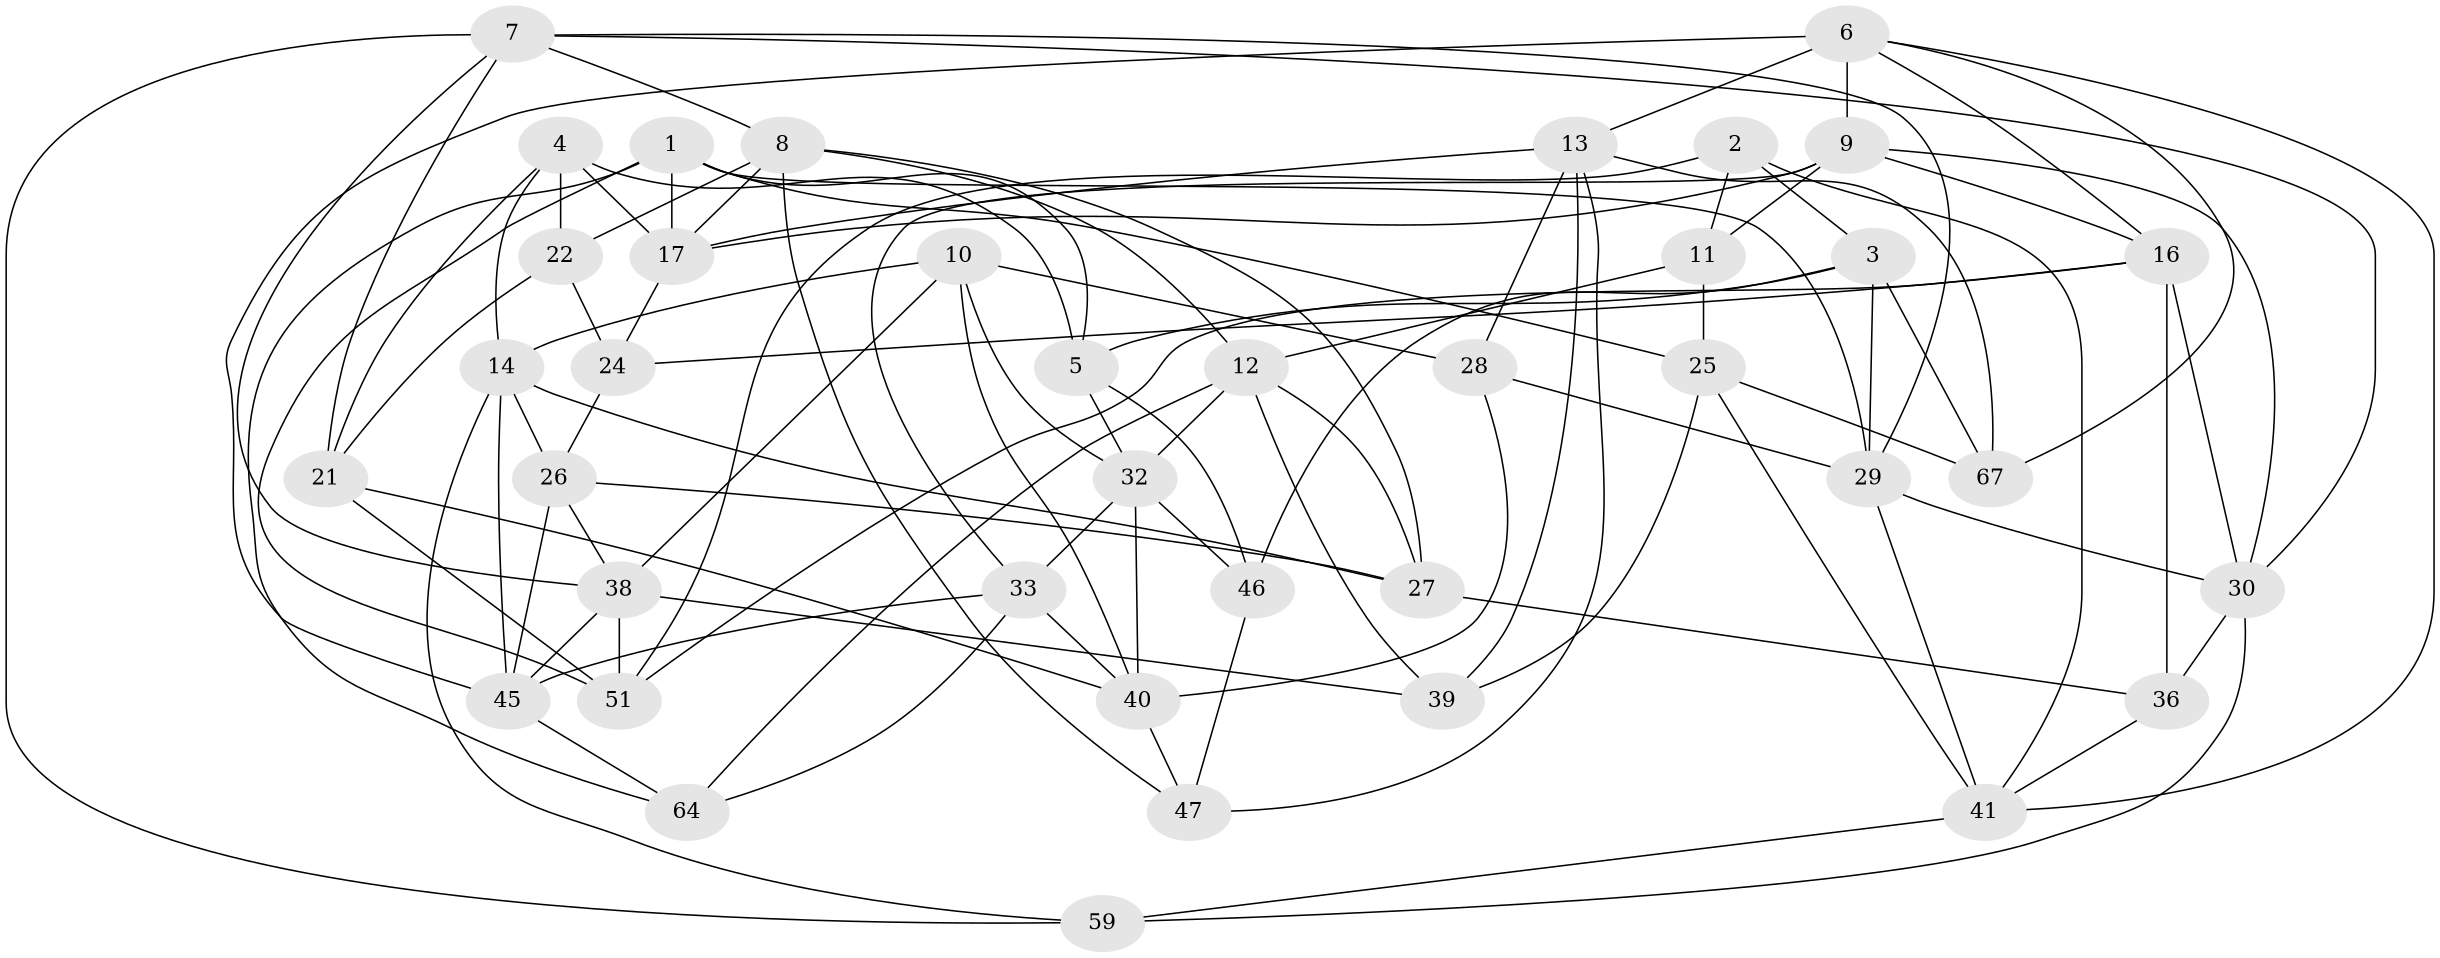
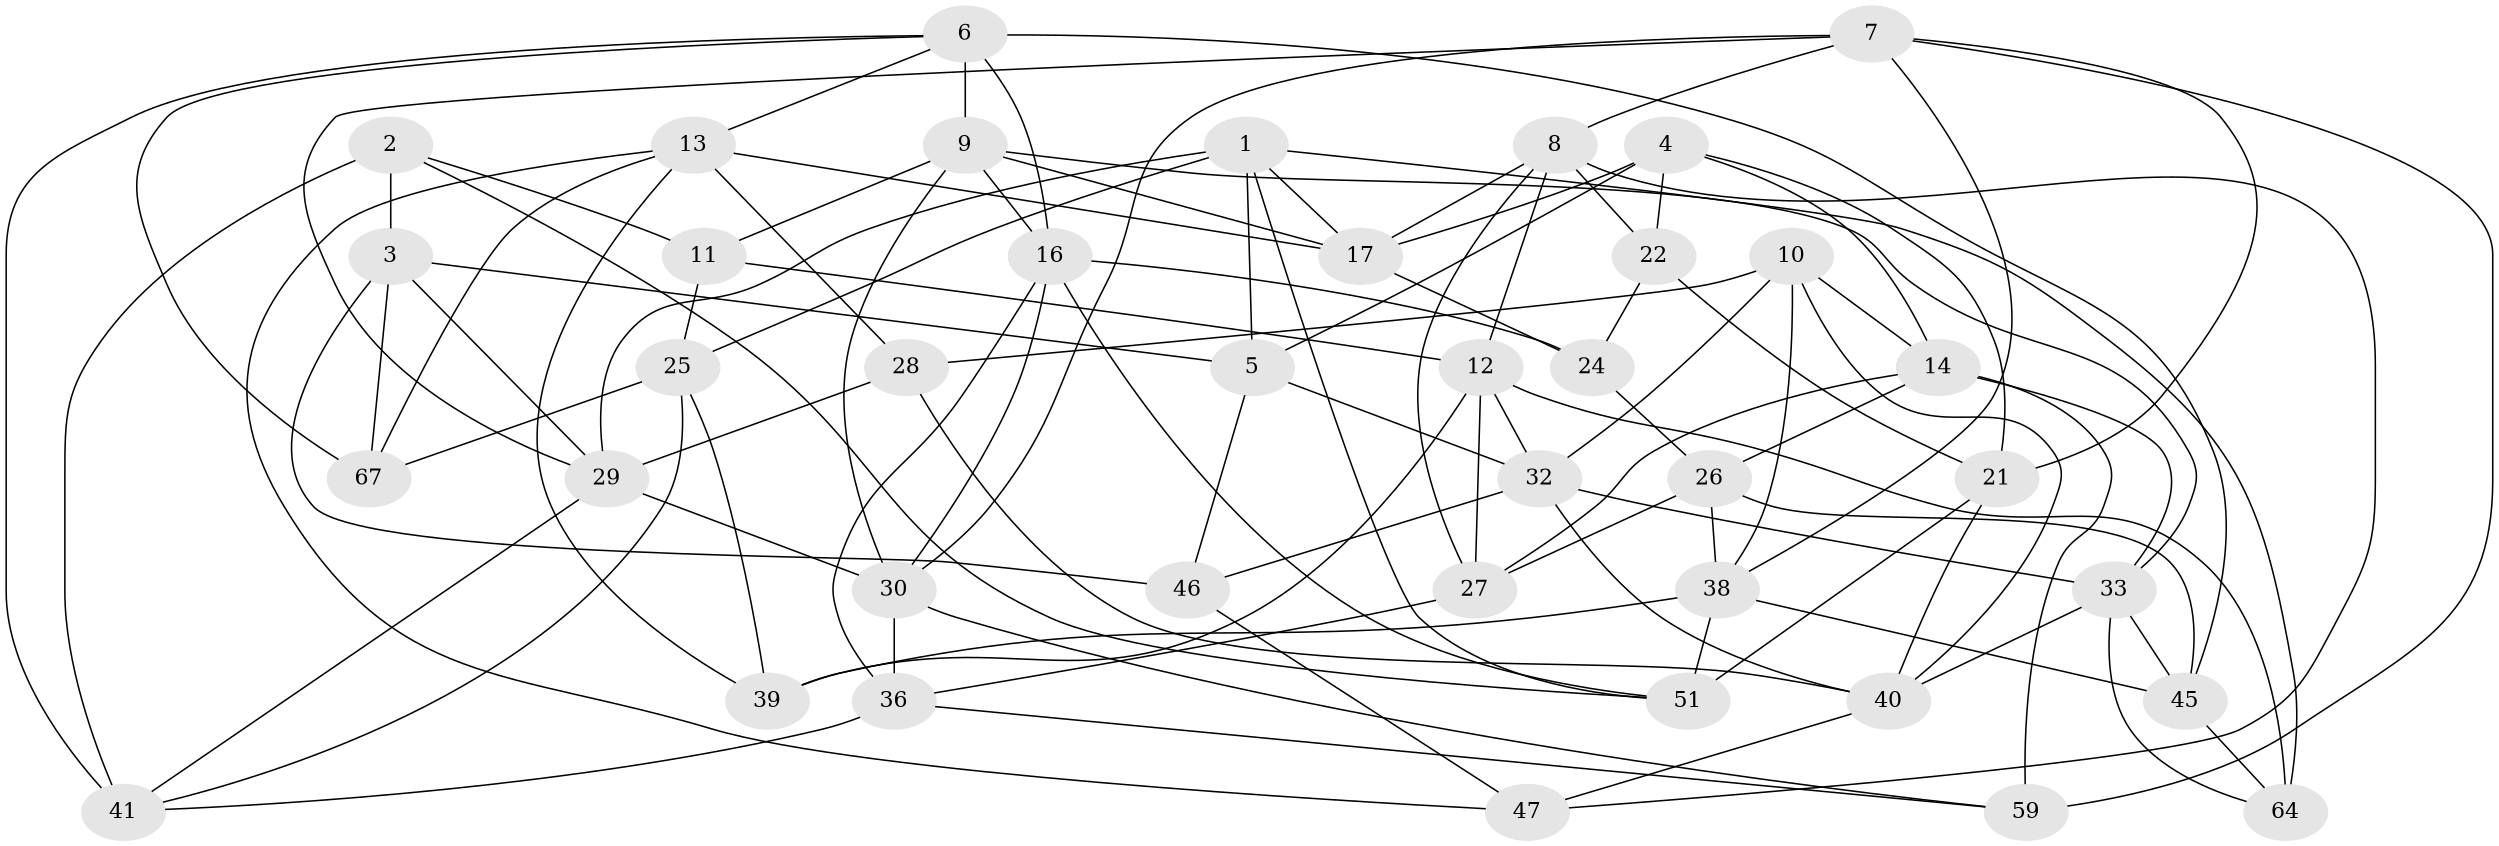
edge "14" -- "45": now "14" -- "33"
edge "41" -- "59": now "36" -- "59"
